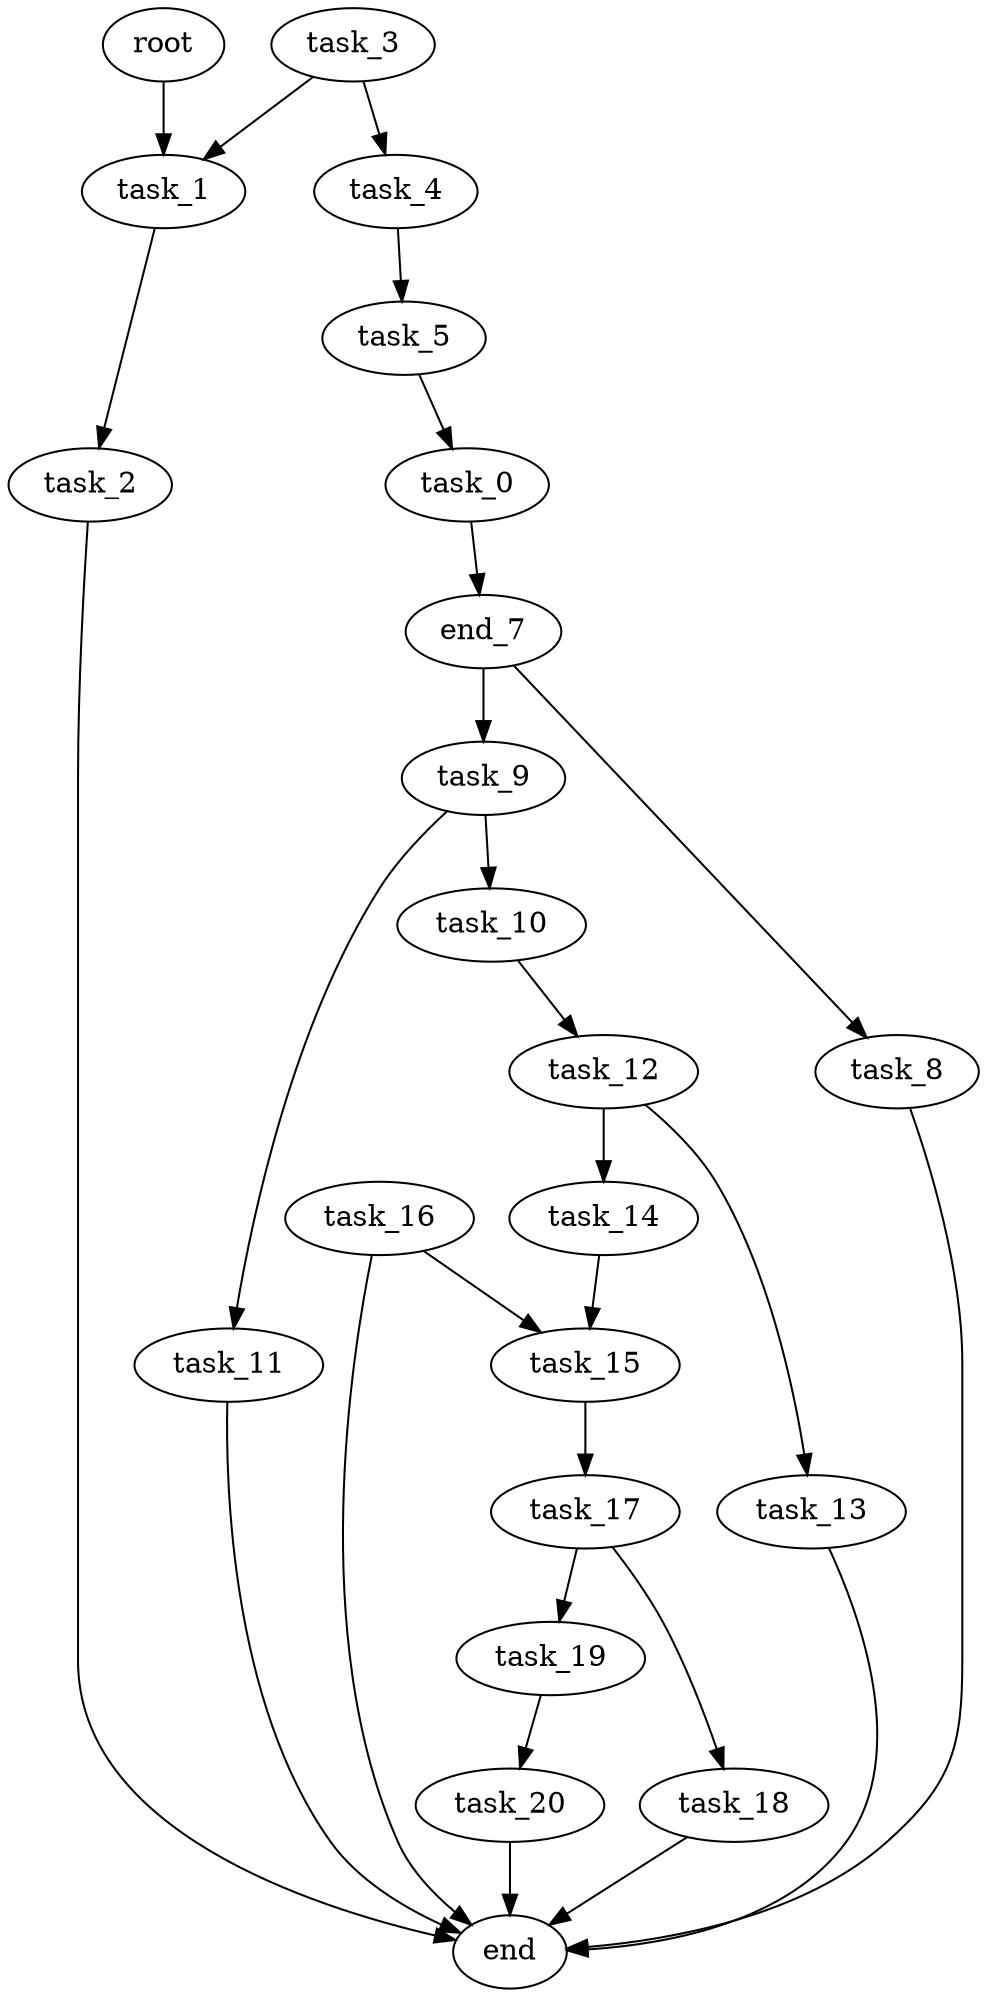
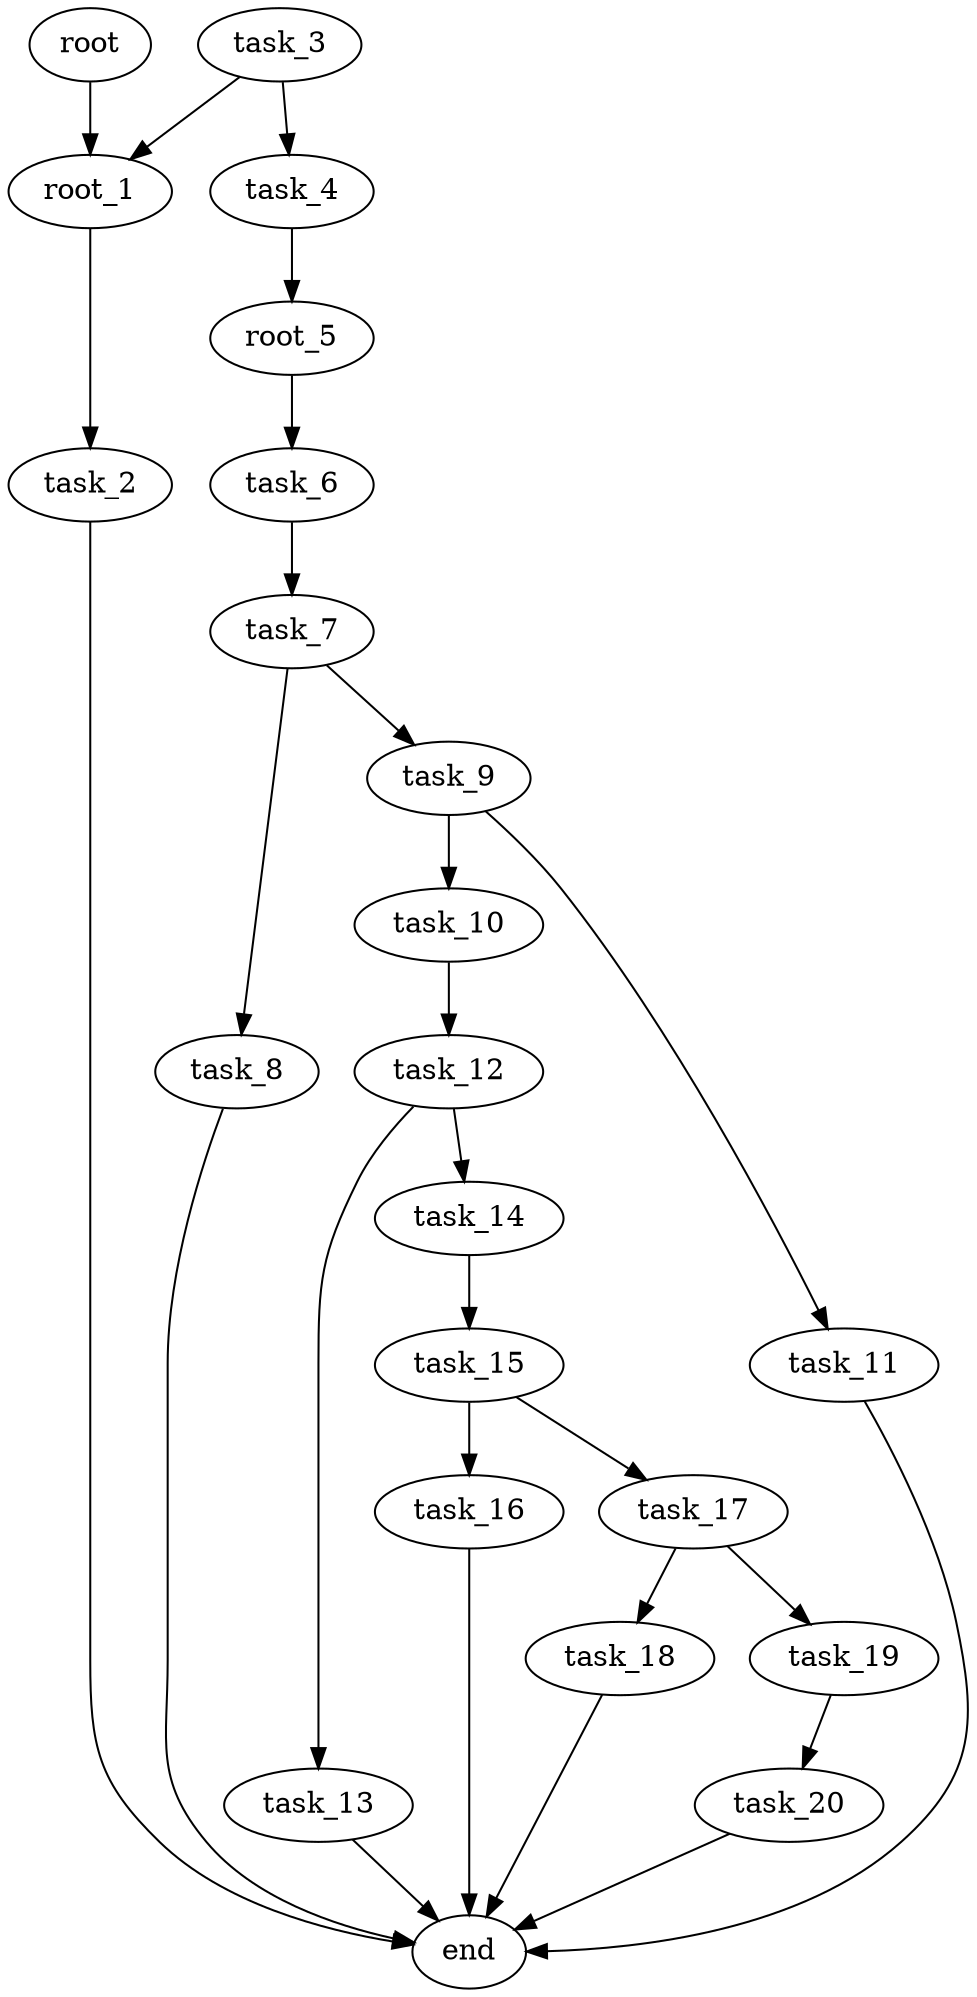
node "task_1": label "task_1" -> "root_1"
node "task_5": label "task_5" -> "root_5"
node "task_0": label "task_0" -> "task_6"
node "end_7": label "end_7" -> "task_7"
edge "task_16" -> "task_15": reversed
